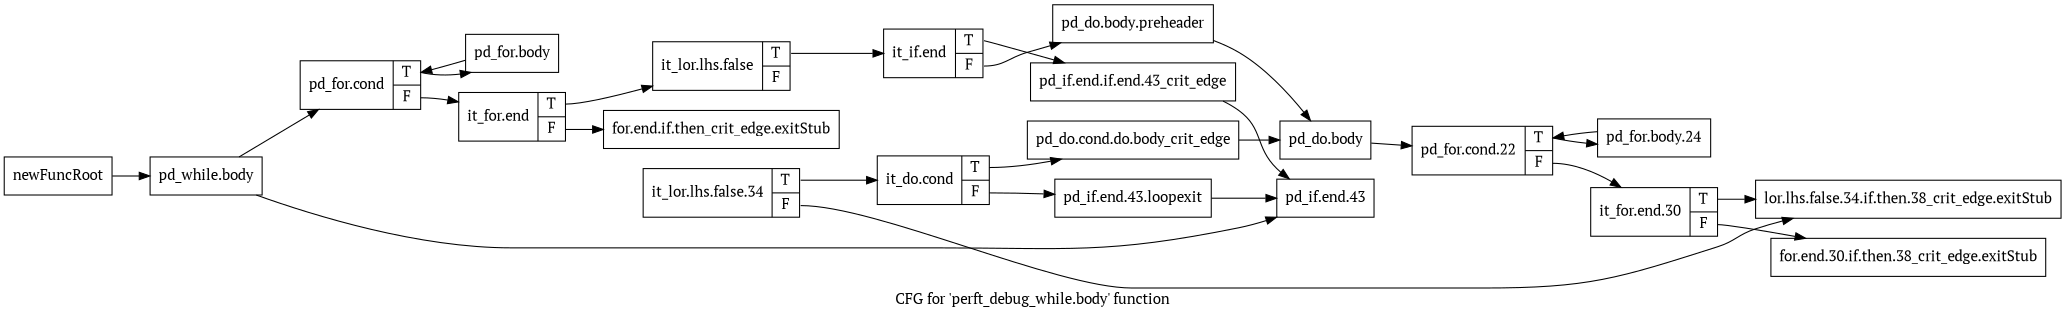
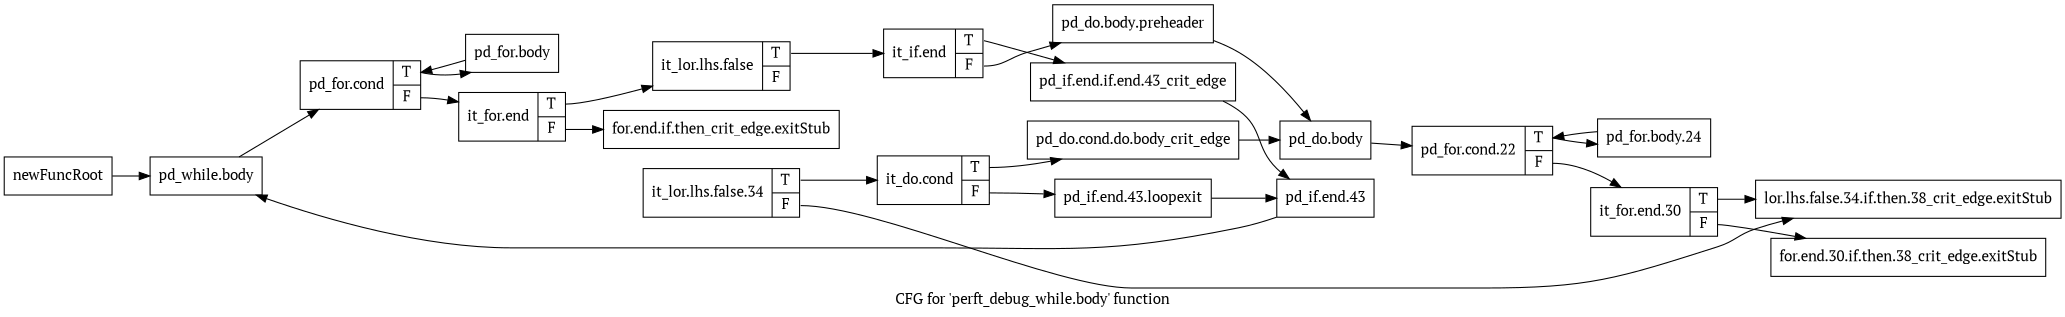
edge "pd_while.body" -> "pd_if.end.43": reversed
